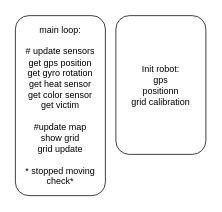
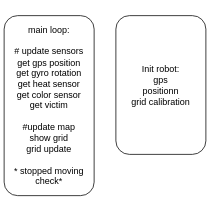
node "main loop: # update sensors get gps position get gyro rotation get heat sensor get color sensor get victim #update map show grid grid update * stopped moving check*": moved (60, 105) -> (49, 105)
